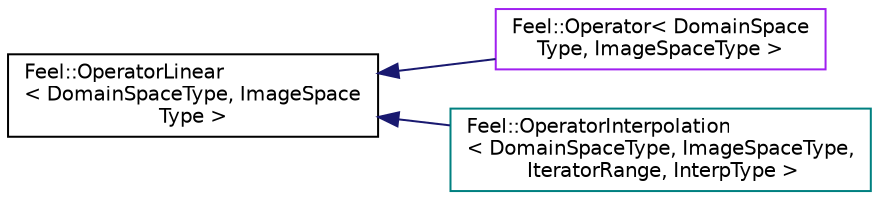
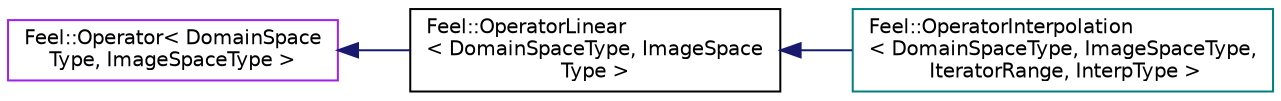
edge "Feel::Operator< DomainSpace Type, ImageSpaceType >" -> "Feel::OperatorLinear < DomainSpaceType, ImageSpace Type >": reversed
